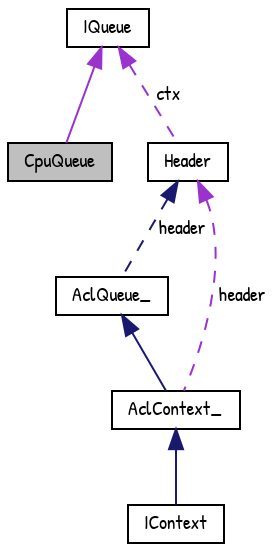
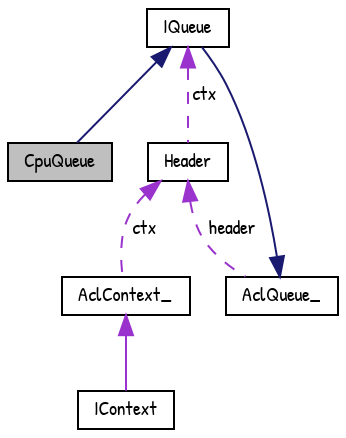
edge "CpuQueue" -> "IQueue": color darkorchid3 -> midnightblue
edge "AclQueue_" -> "Header": color midnightblue -> darkorchid3
edge "AclContext_" -> "Header": label " header" -> " ctx"
edge "AclContext_" -> "AclQueue_": now "IQueue" -> "AclQueue_"
edge "IContext" -> "AclContext_": color midnightblue -> darkorchid3
